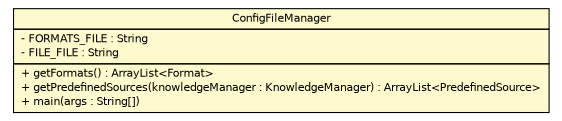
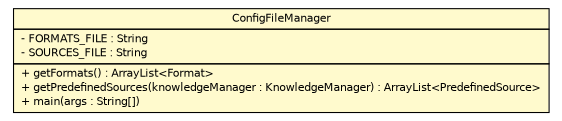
node "ConfigFileManager": text "- FILE_FILE : String" -> "- SOURCES_FILE : String"
